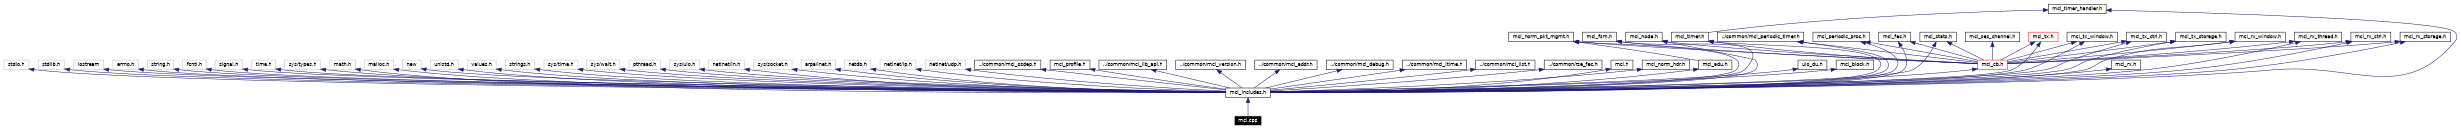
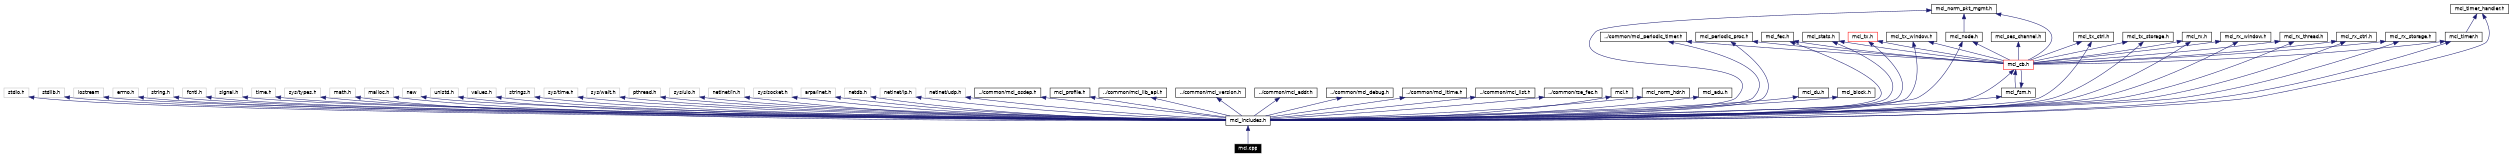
edge "mcl_cb.h" -> "mcl_rx.h": added
edge "mcl_adu.h" -> "mcl_norm_pkt_mgmt.h": now "mcl_node.h" -> "mcl_norm_pkt_mgmt.h"
node "uio_du.h": label "uio_du.h" -> "mcl_du.h"
edge "mcl_fsm.h" -> "mcl_cb.h": added
